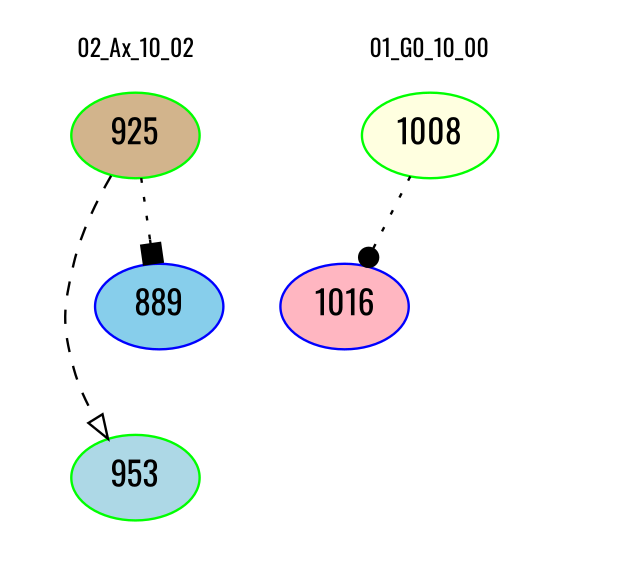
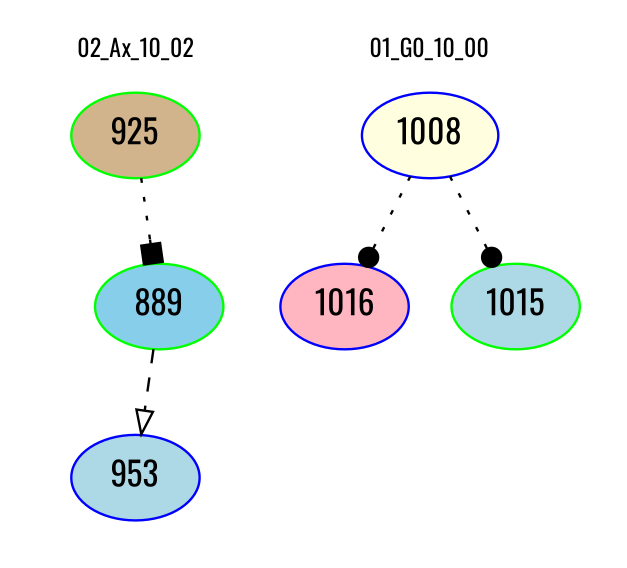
node "1008": color green -> blue
edge "925" -> "953": now "889" -> "953"
node "889": color blue -> green
node "1015": added
node "953": color green -> blue
